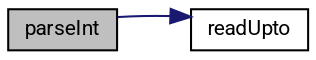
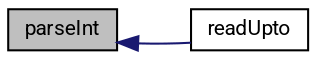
edge "parseInt" -> "readUpto": reversed
